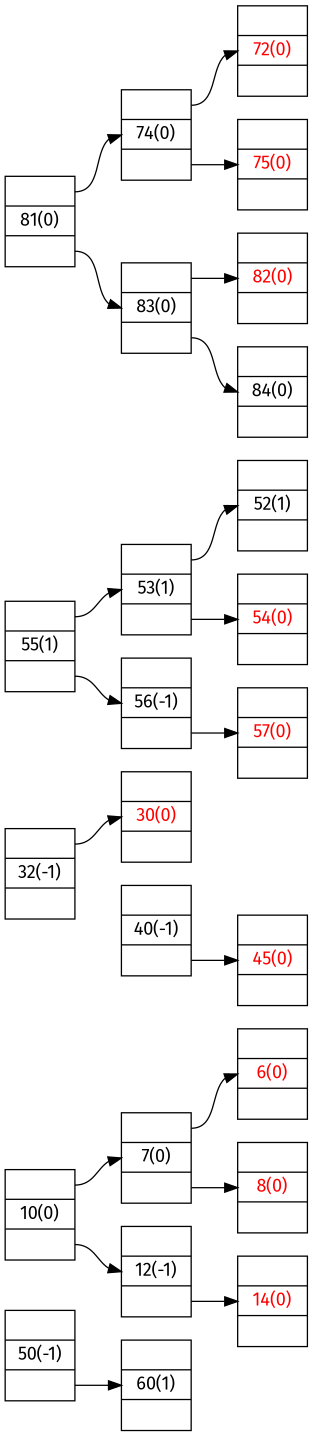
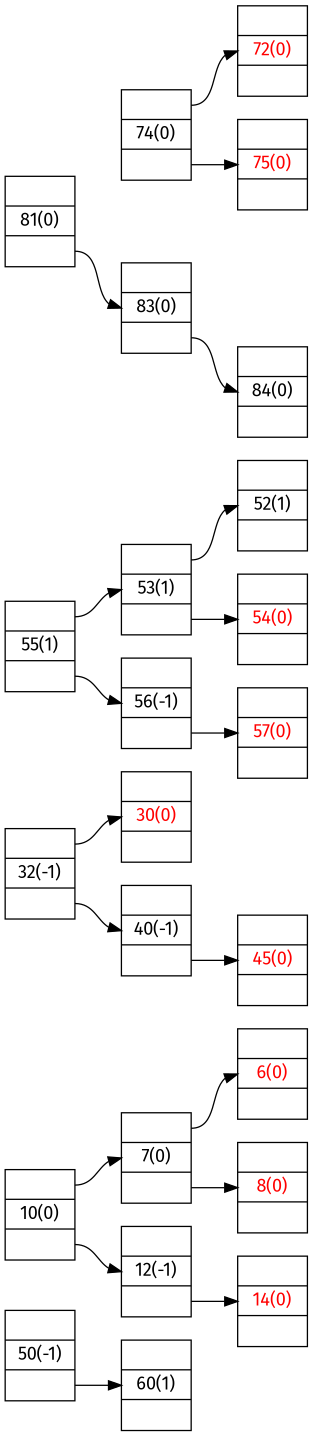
edge "81(0)" -> "74(0)": removed
node "82(0)": removed
edge "32(-1)" -> "40(-1)": added
